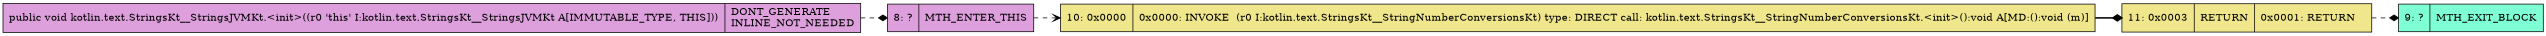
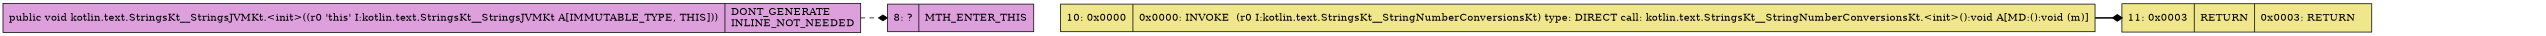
edge "8: ?" -> "10: 0x0000": removed
node "11: 0x0003": text "0x0001: RETURN" -> "0x0003: RETURN"
node "9: ?": removed
